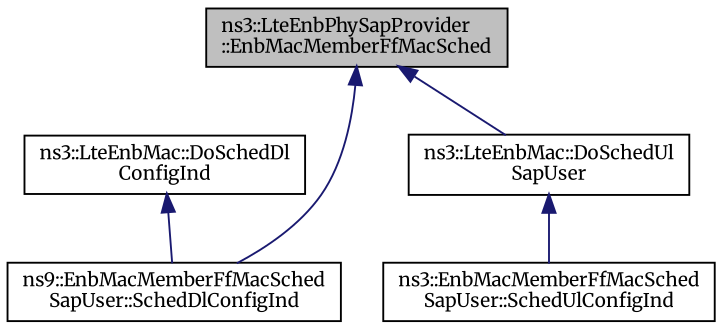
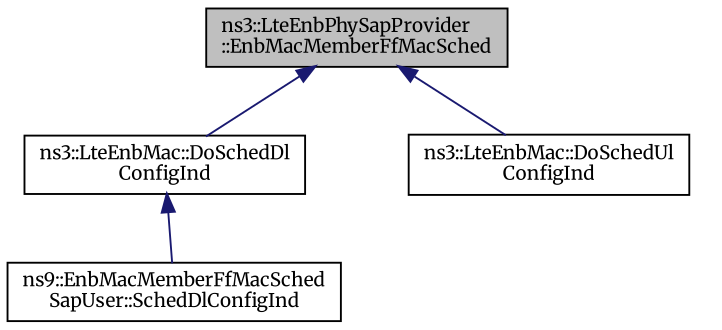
node "ns3::LteEnbMac::DoSchedUl SapUser": label "ns3::LteEnbMac::DoSchedUl SapUser" -> "ns3::LteEnbMac::DoSchedUl ConfigInd"
edge "ns9::EnbMacMemberFfMacSched SapUser::SchedDlConfigInd" -> "ns3::LteEnbPhySapProvider ::EnbMacMemberFfMacSched": now "ns3::LteEnbMac::DoSchedDl ConfigInd" -> "ns3::LteEnbPhySapProvider ::EnbMacMemberFfMacSched"
node "ns3::EnbMacMemberFfMacSched SapUser::SchedUlConfigInd": removed
